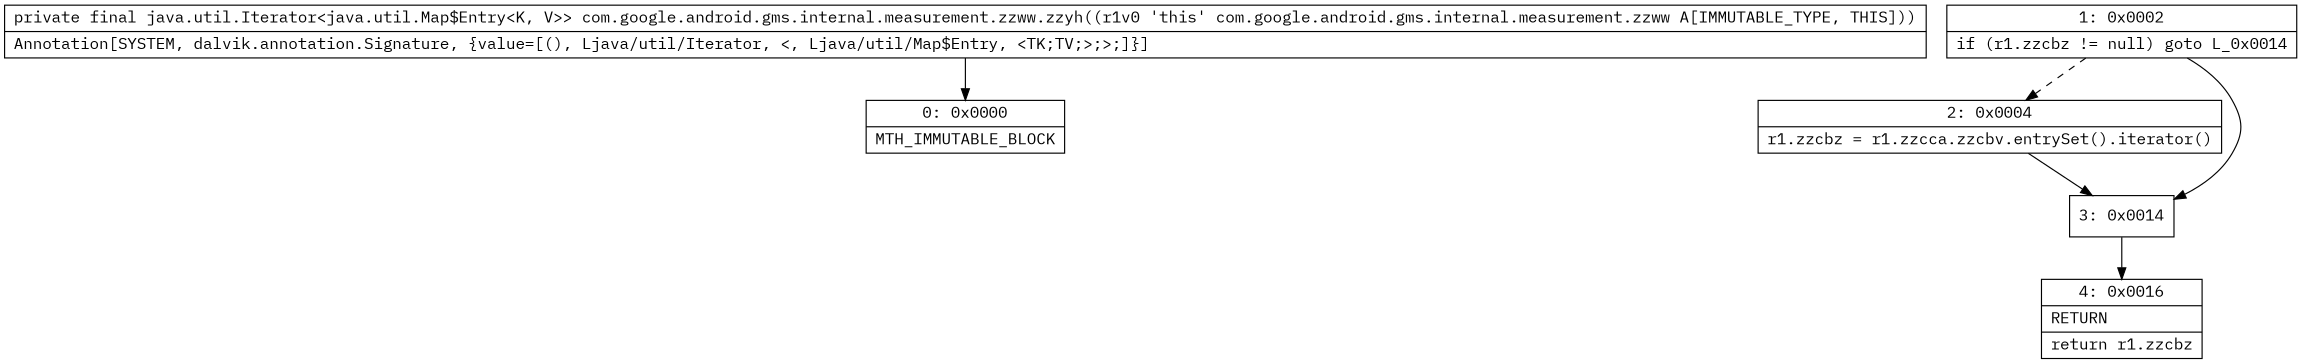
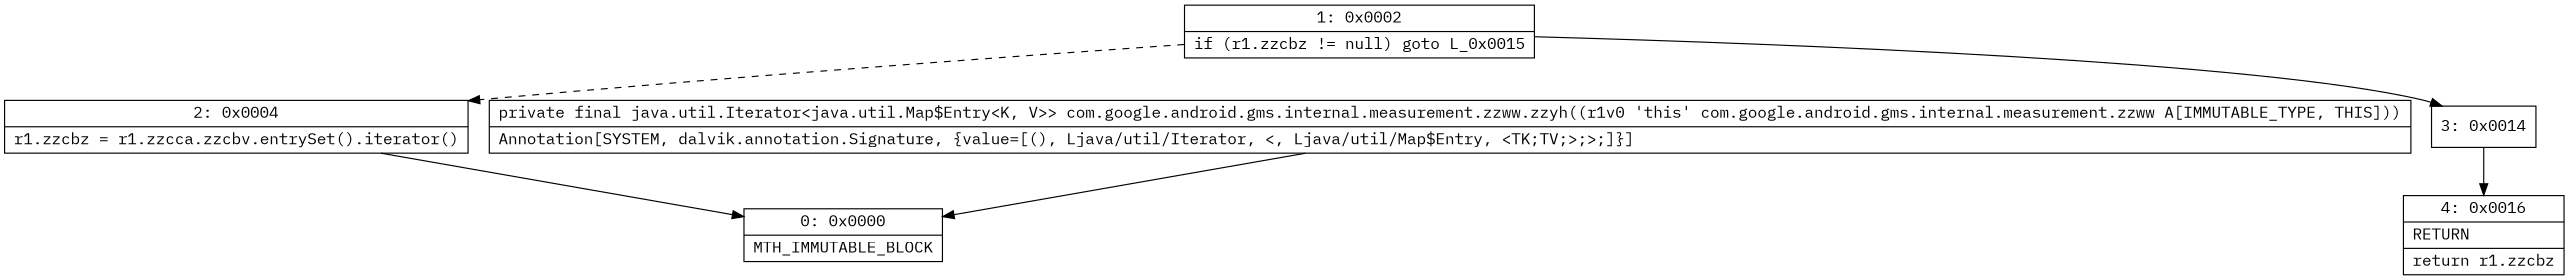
node "1: 0x0002": text "if (r1.zzcbz != null) goto L_0x0014" -> "if (r1.zzcbz != null) goto L_0x0015"
edge "2: 0x0004" -> "3: 0x0014": now "2: 0x0004" -> "0: 0x0000"
